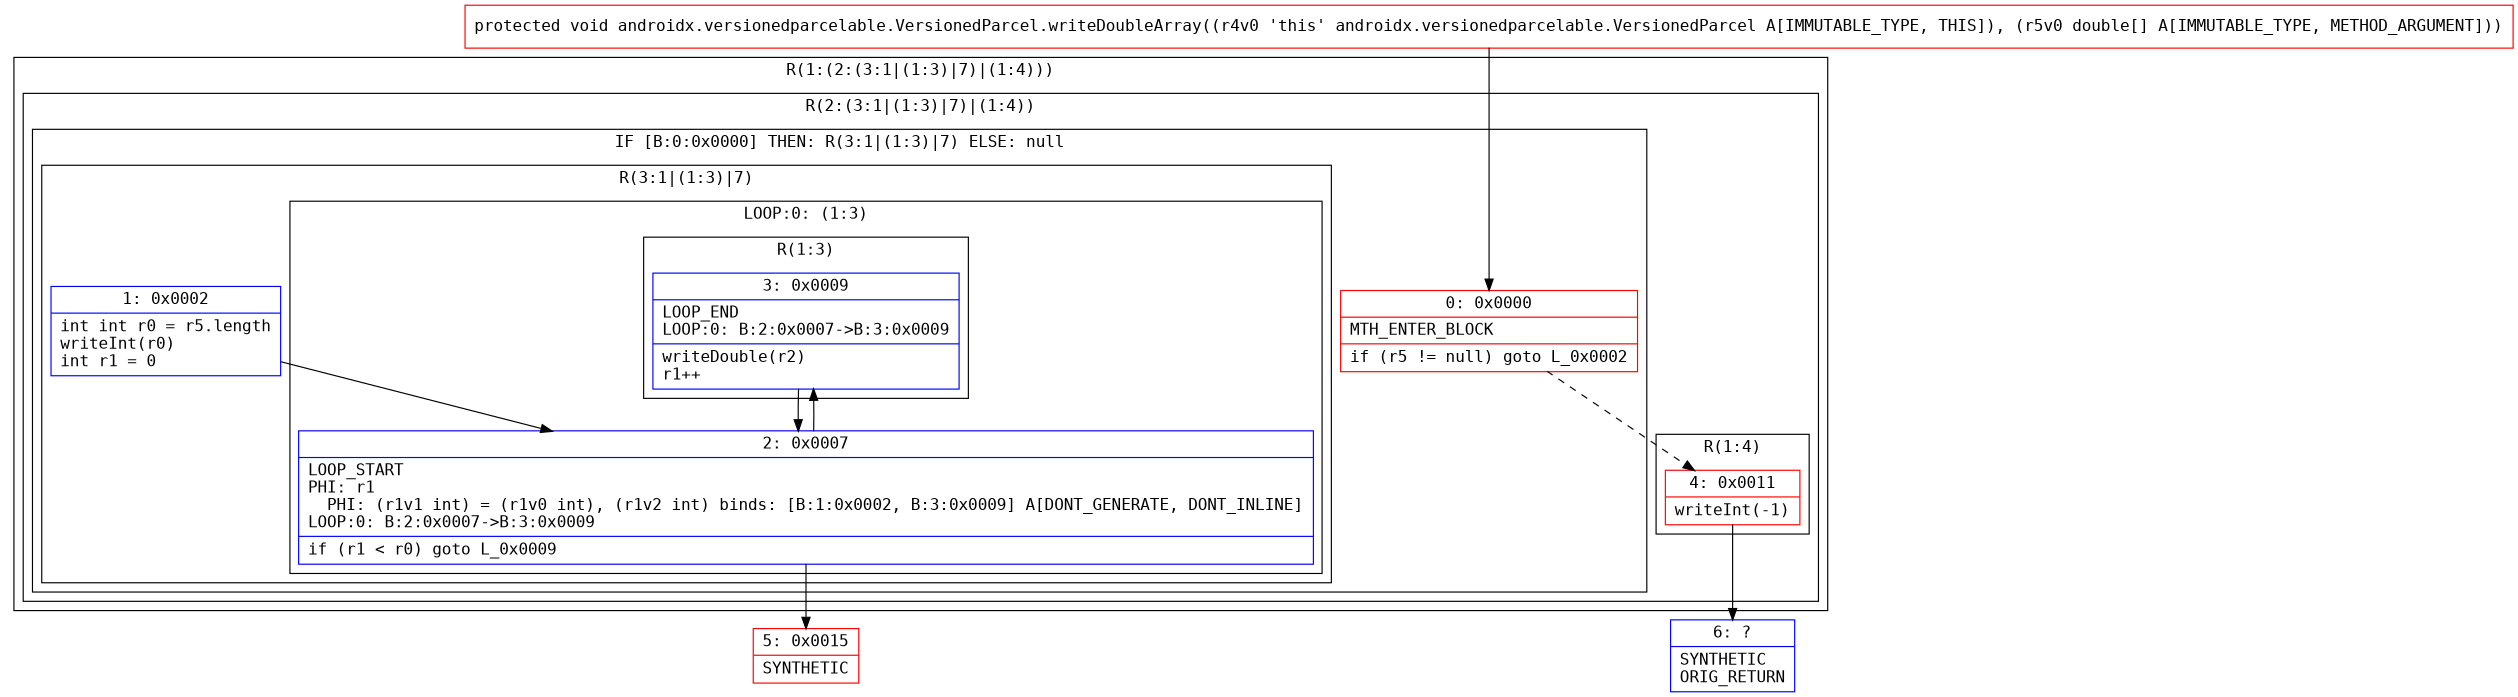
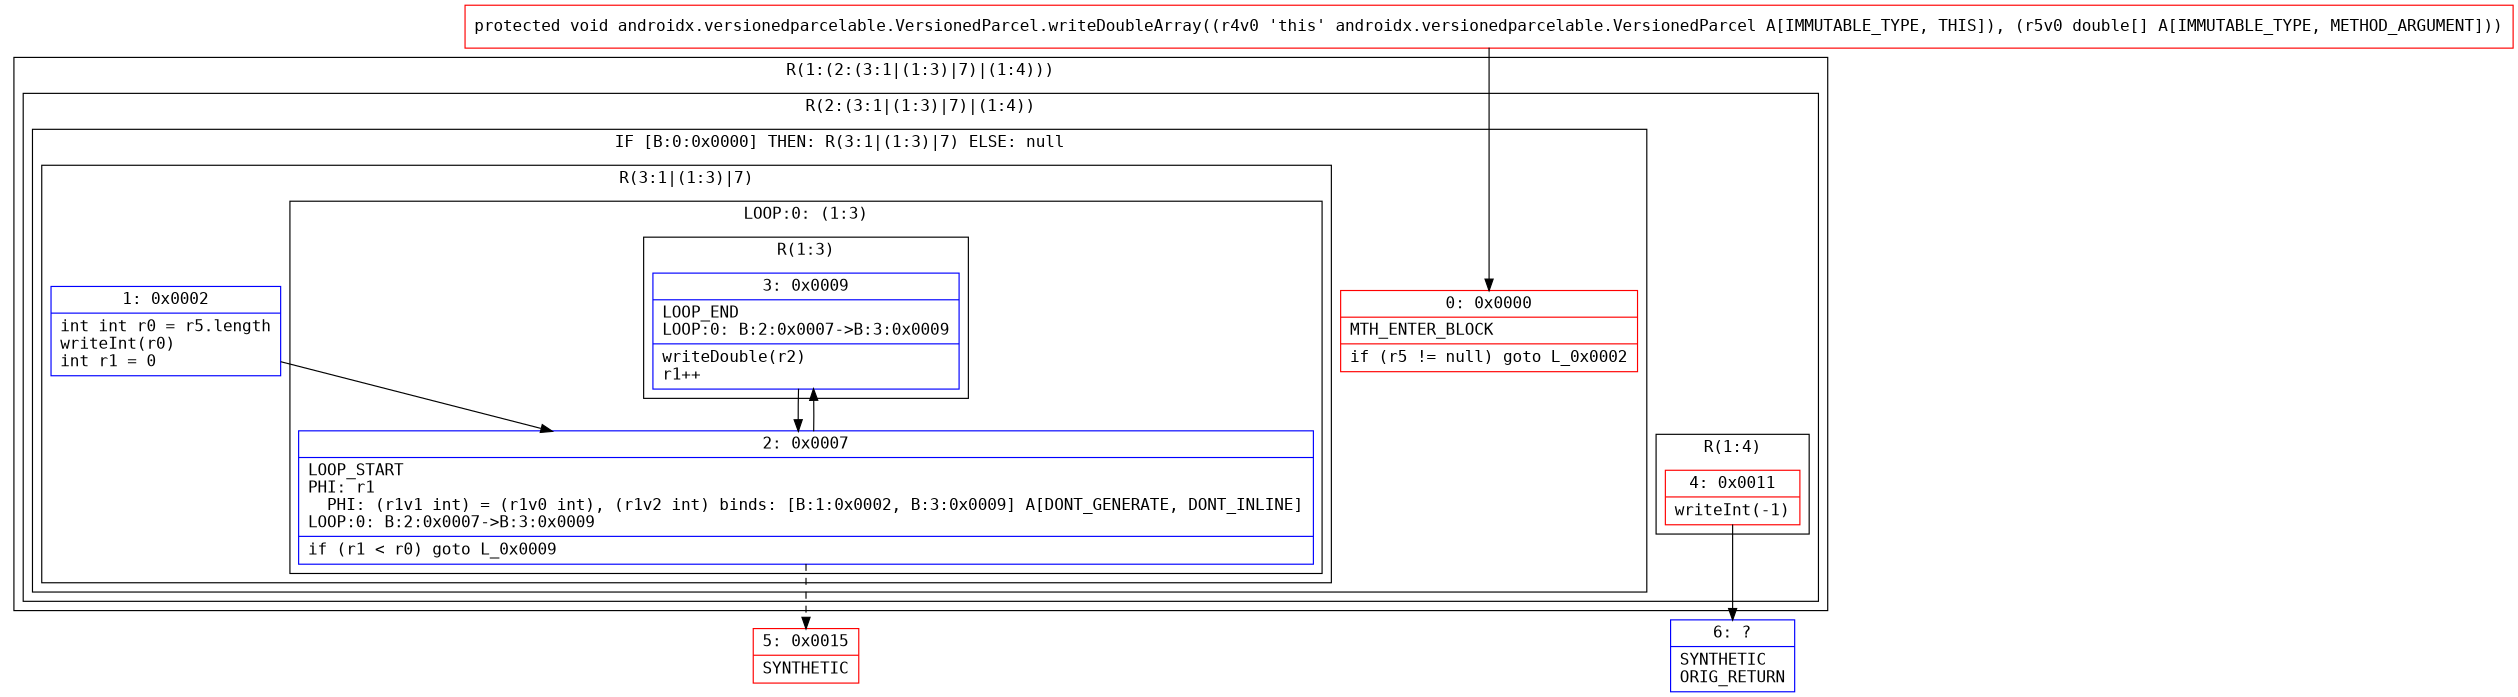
edge "0: 0x0000" -> "4: 0x0011": removed
edge "2: 0x0007" -> "5: 0x0015": style solid -> dashed
